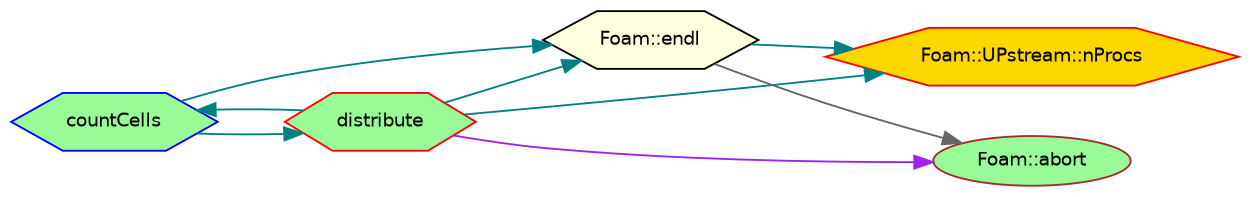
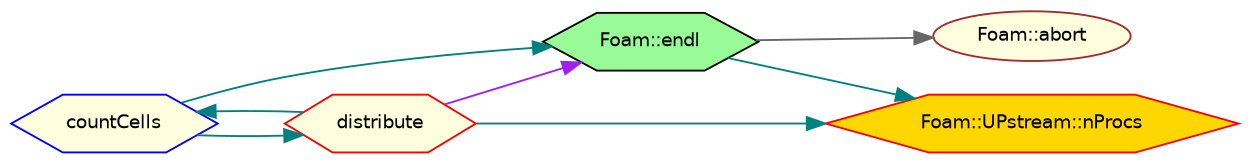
node "Foam::endl": fillcolor lightyellow -> palegreen
edge "distribute" -> "Foam::endl": color teal -> purple
node "countCells": fillcolor palegreen -> lightyellow
node "distribute": fillcolor palegreen -> lightyellow
edge "distribute" -> "Foam::abort": removed
node "Foam::abort": fillcolor palegreen -> lightyellow
